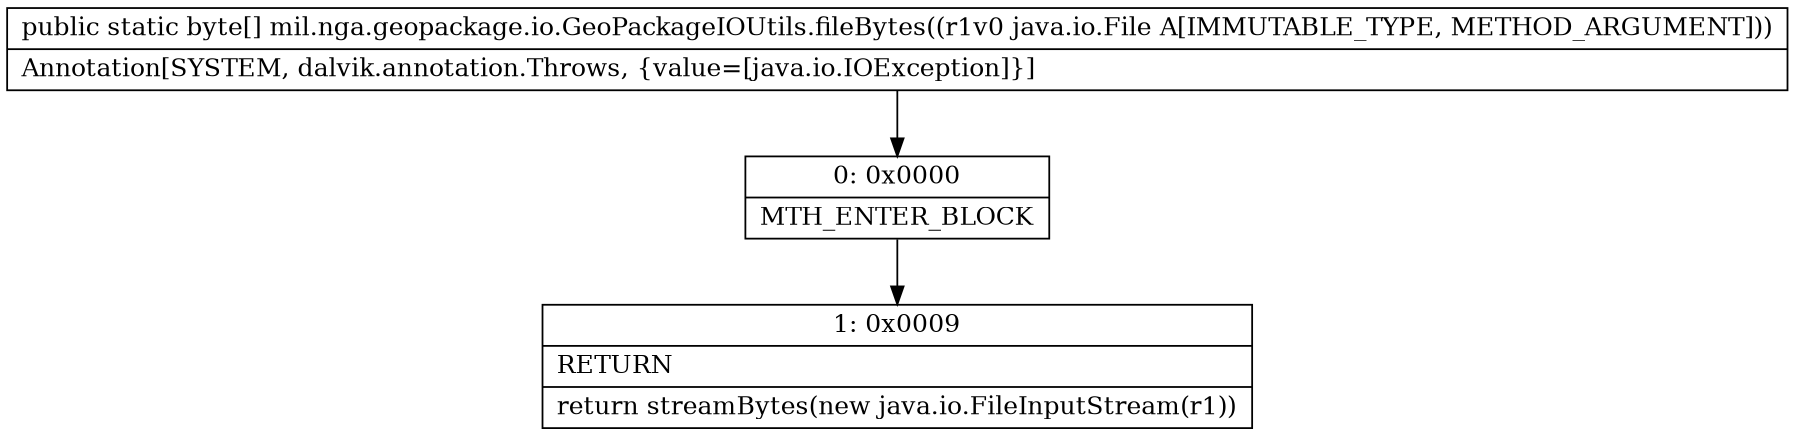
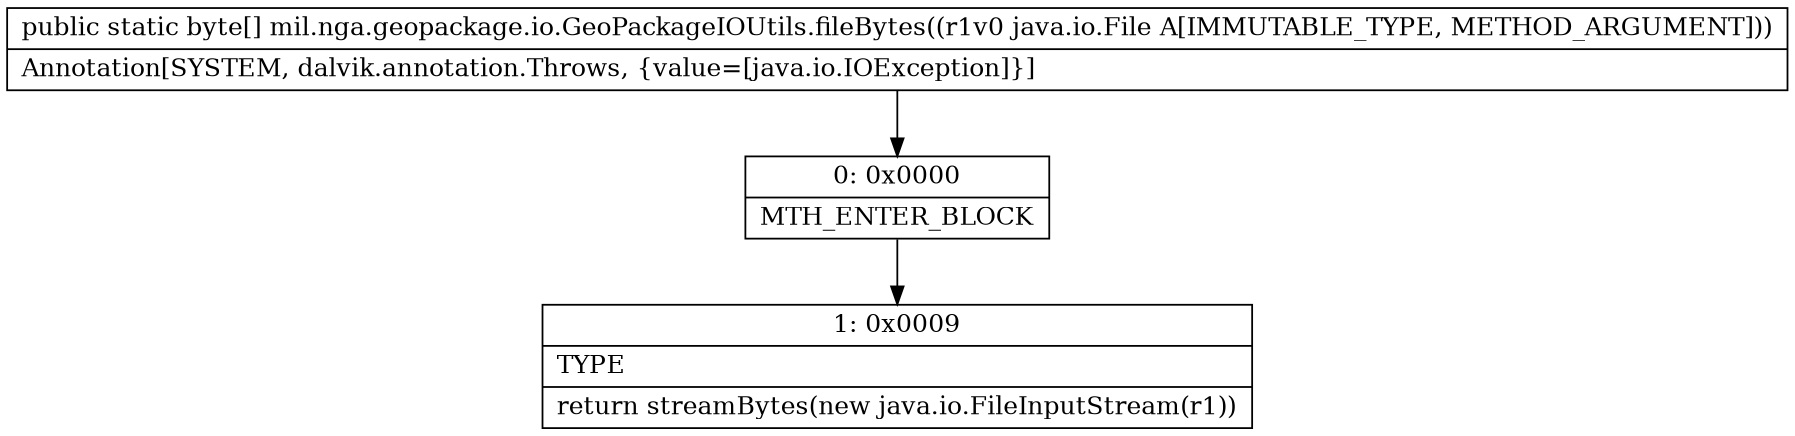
node "1: 0x0009": text "RETURN" -> "TYPE"
